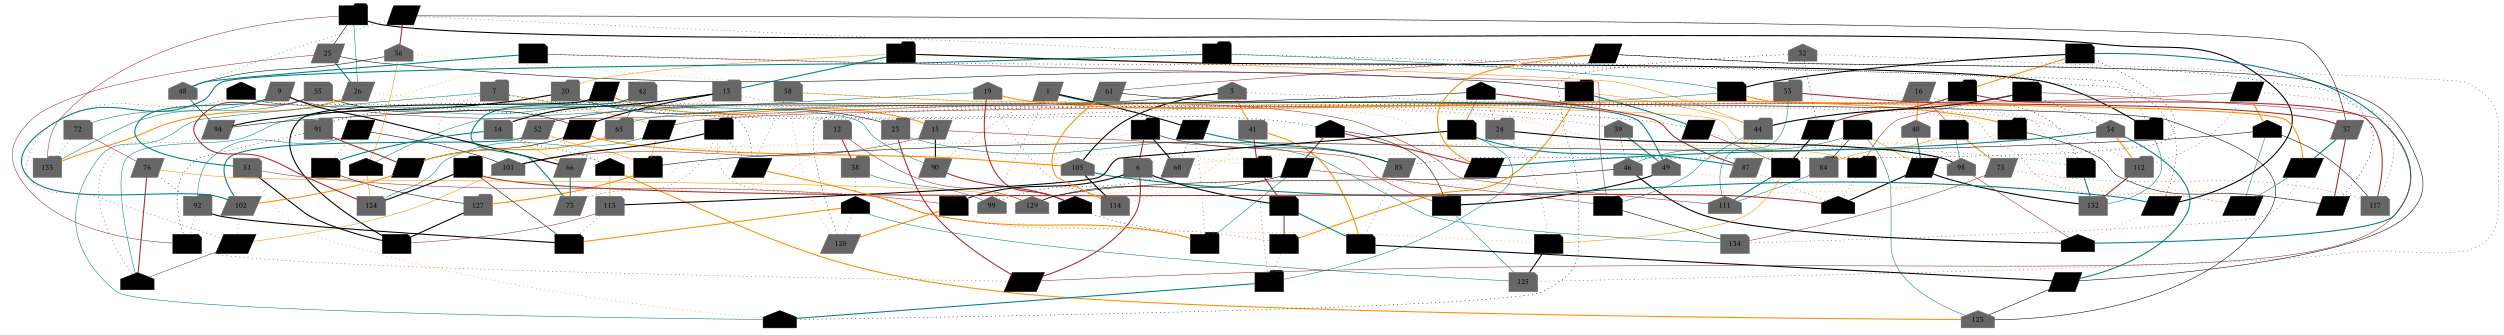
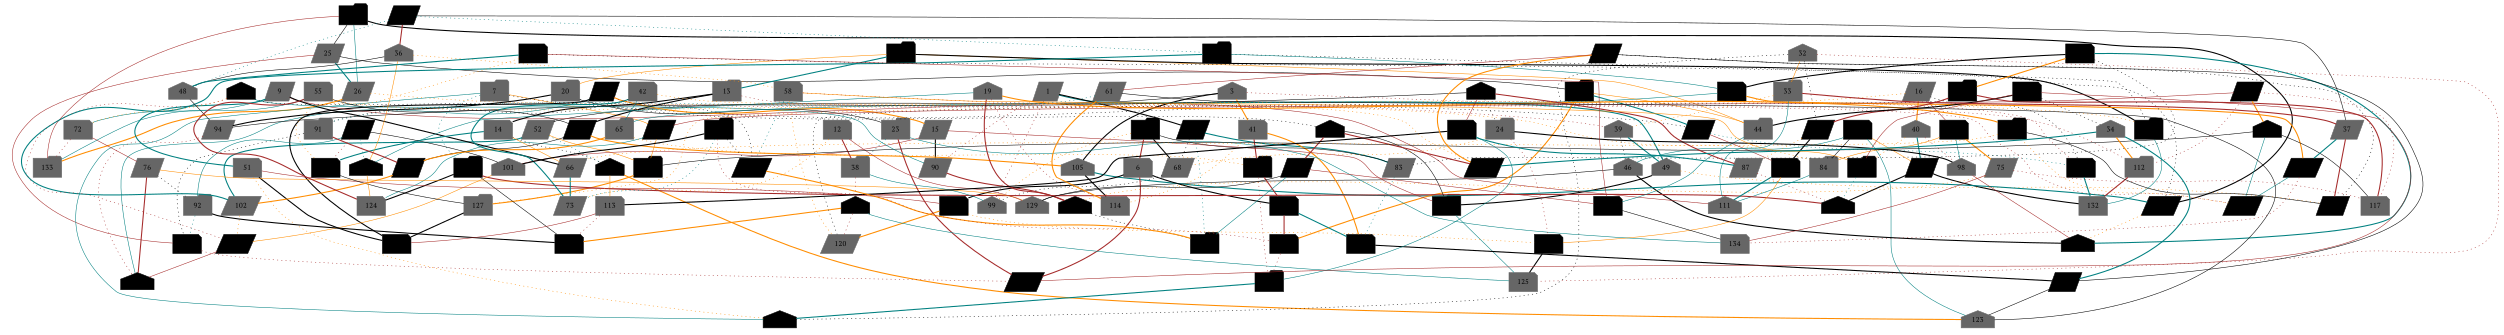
edge "32" -- "33": style dotted -> solid
